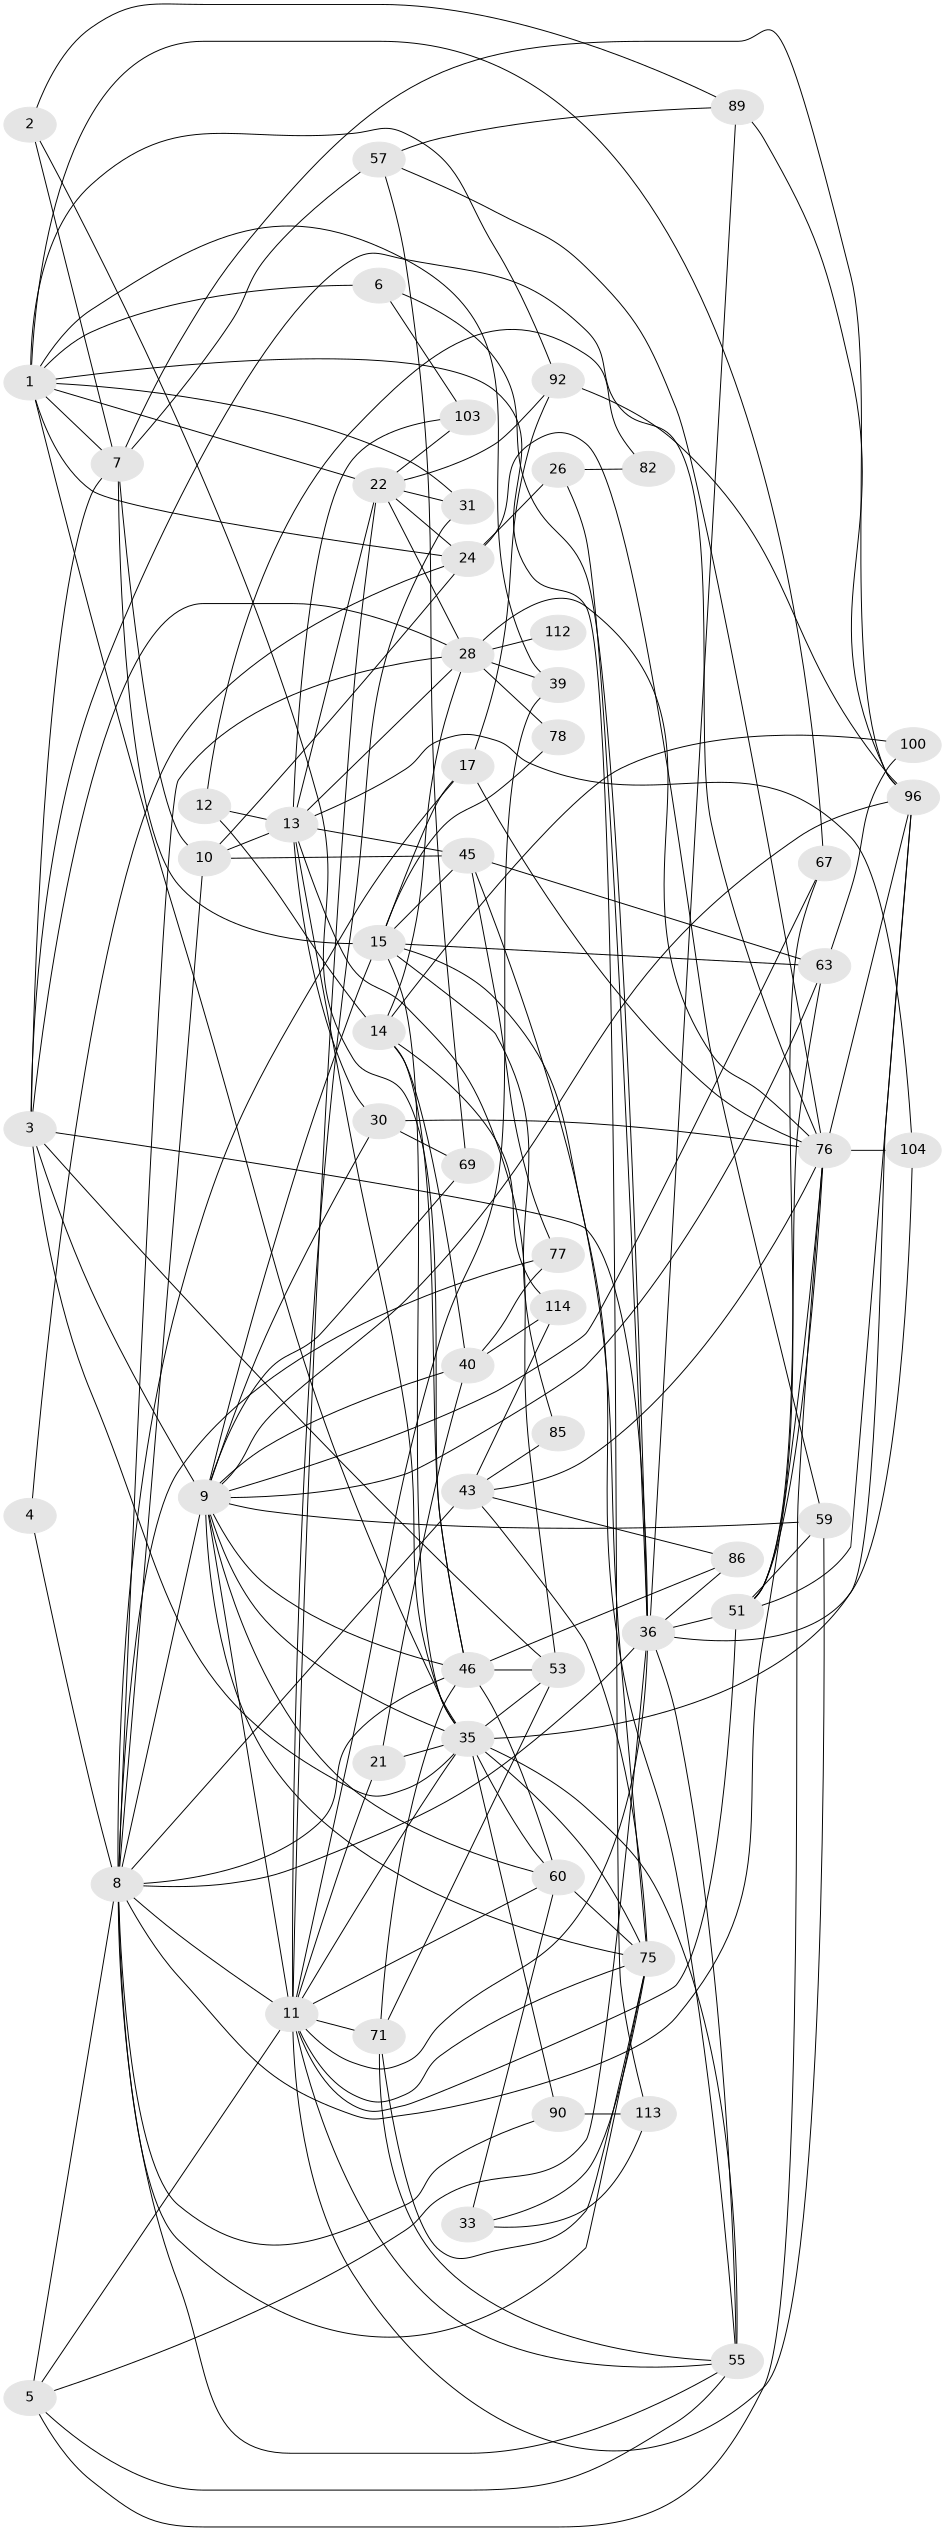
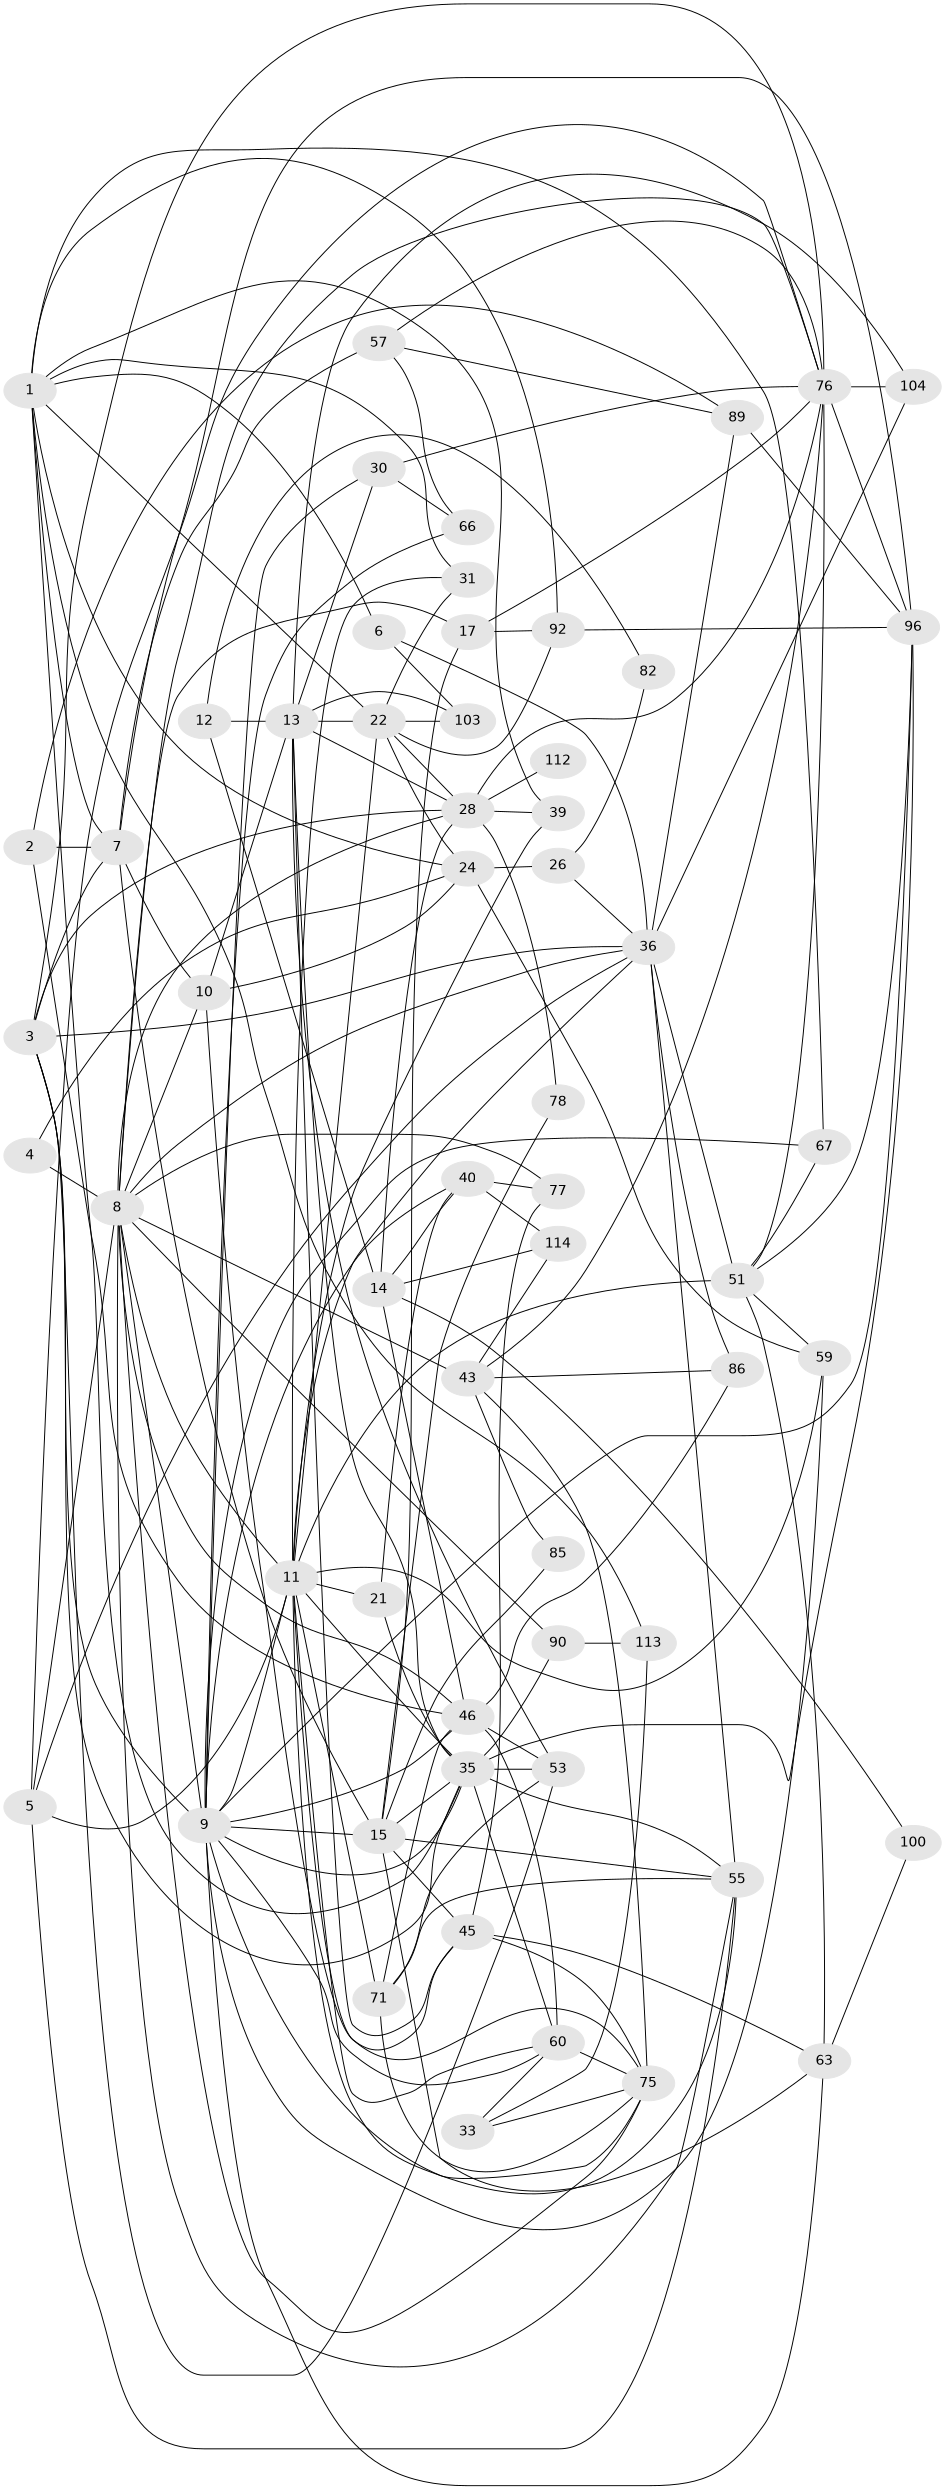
node "69": label "69" -> "66"
edge "35" -- "75": removed
